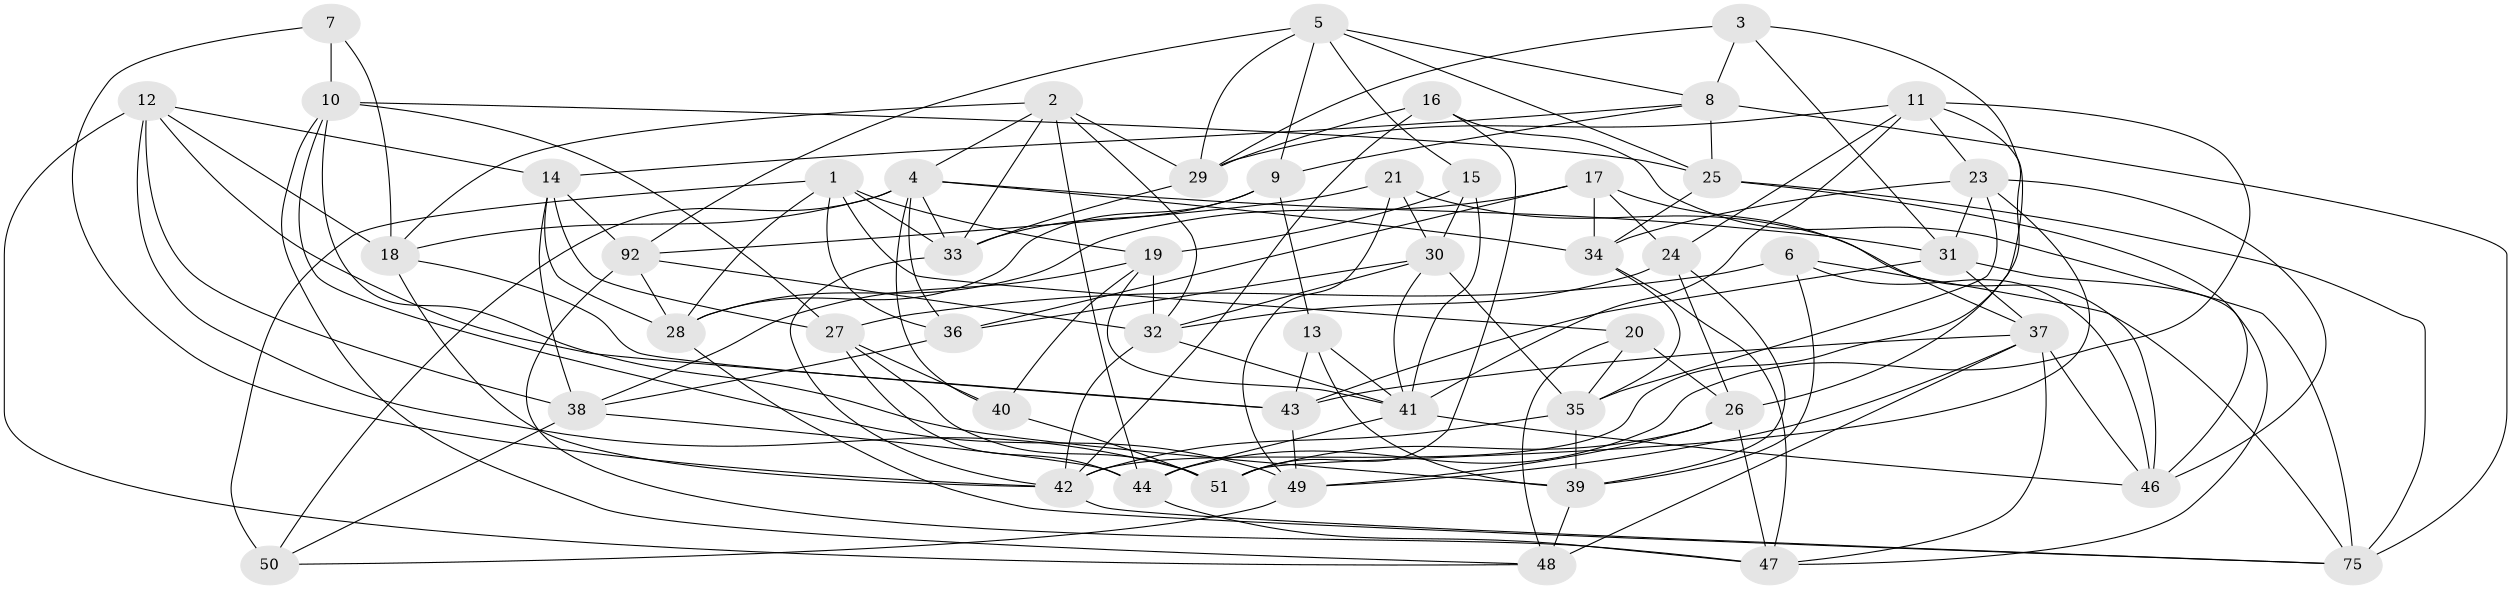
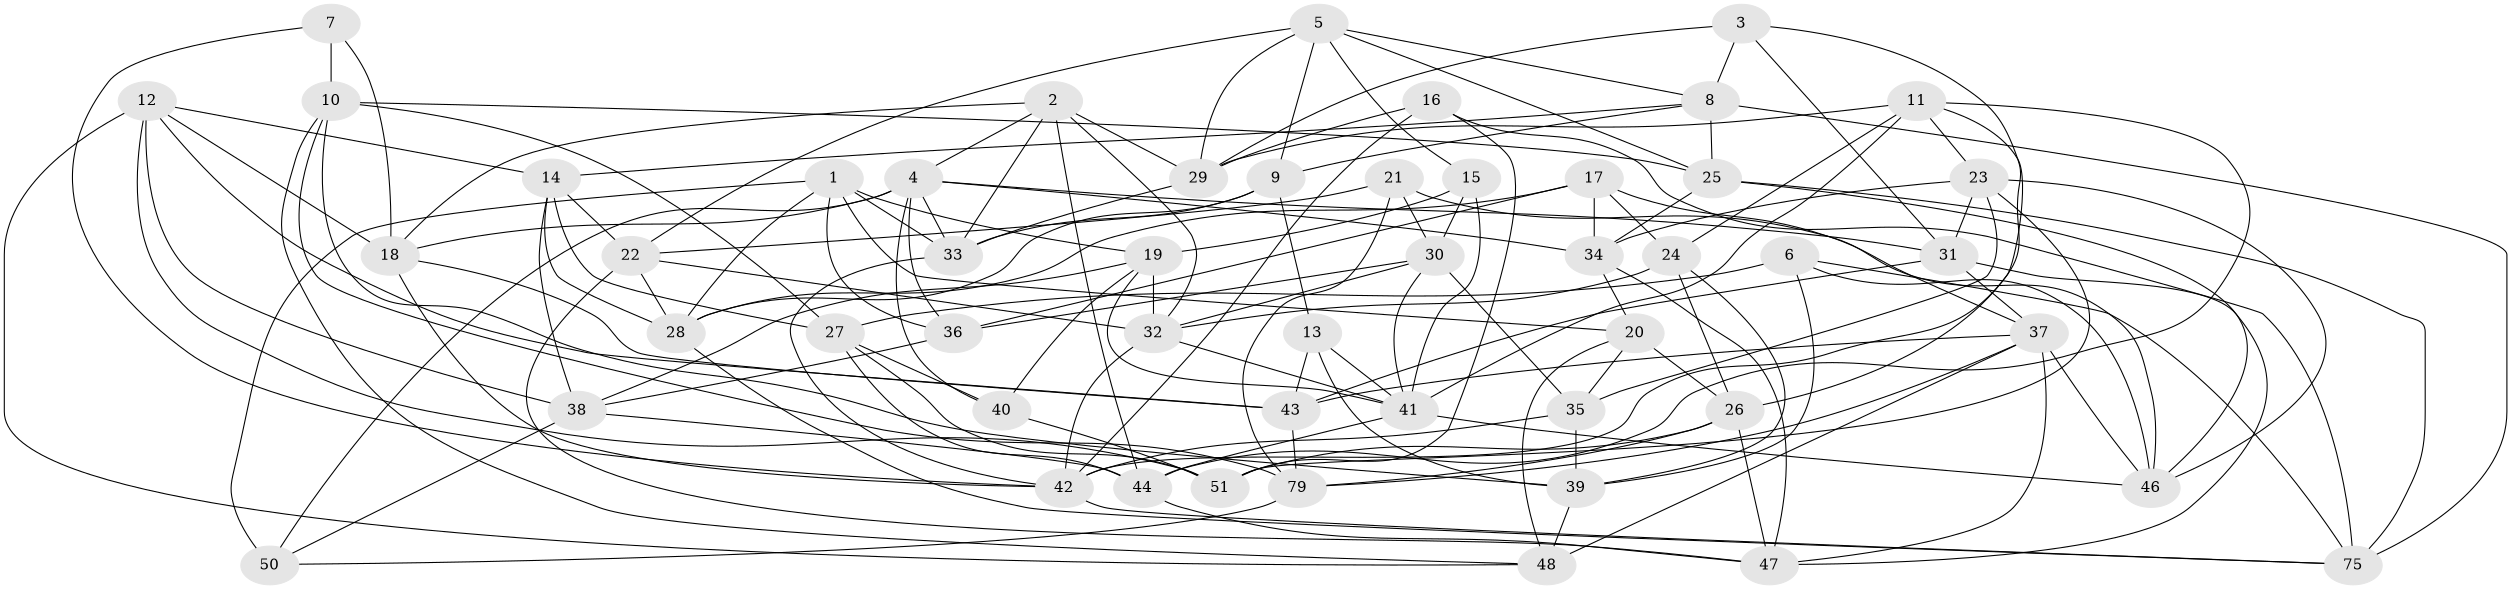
node "92": label "92" -> "22"
edge "34" -- "35": now "34" -- "20"
node "49": label "49" -> "79"
